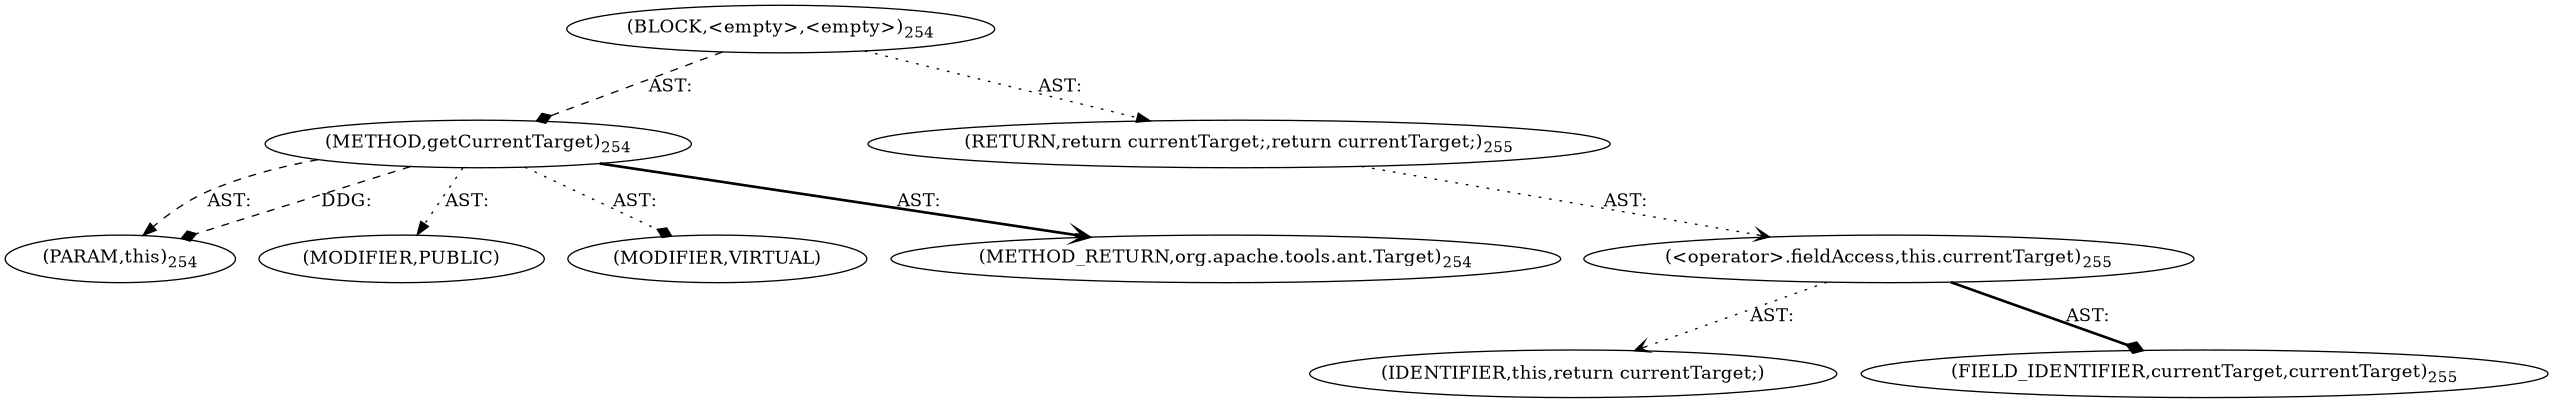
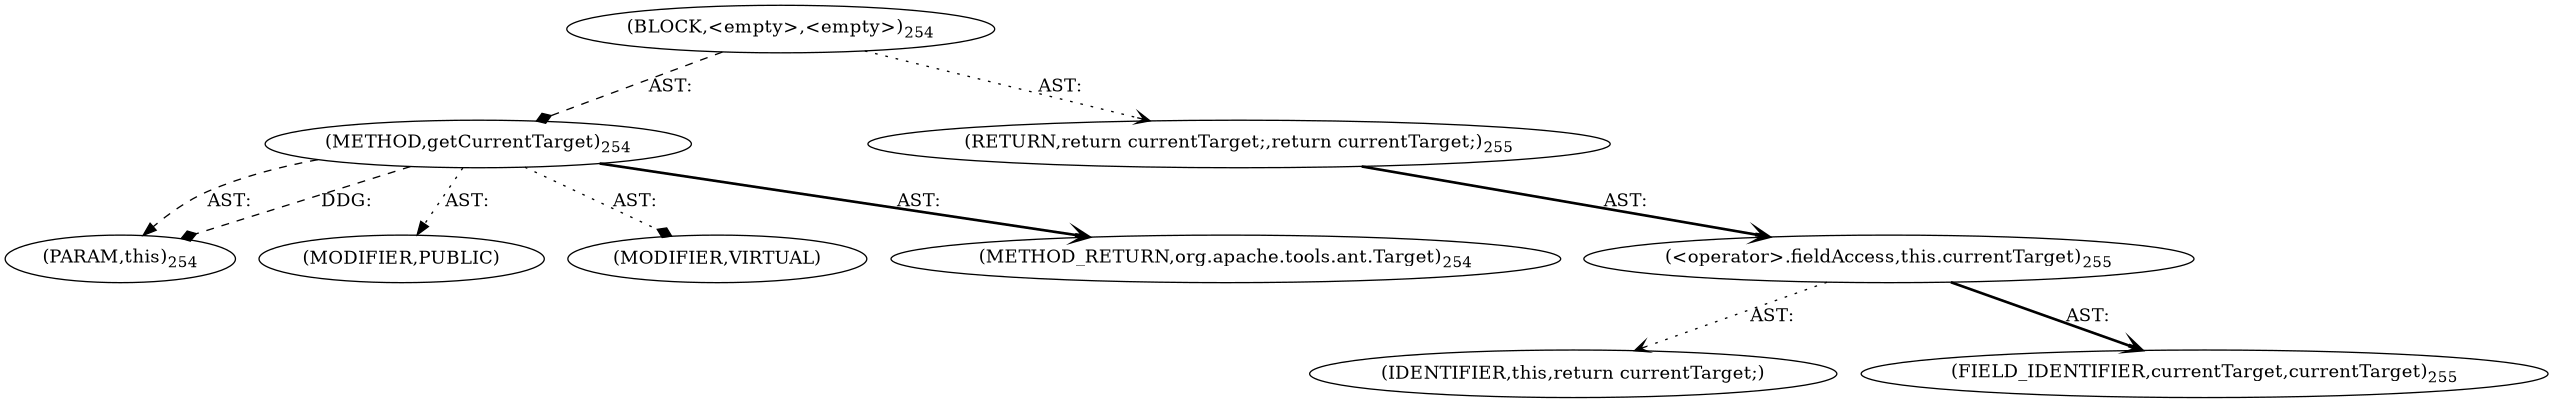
edge "(BLOCK,<empty>,<empty>)" -> "(RETURN,return currentTarget;,return currentTarget;)": arrowhead normal -> vee
edge "(RETURN,return currentTarget;,return currentTarget;)" -> "(<operator>.fieldAccess,this.currentTarget)": style dotted -> bold
edge "(<operator>.fieldAccess,this.currentTarget)" -> "(FIELD_IDENTIFIER,currentTarget,currentTarget)": arrowhead diamond -> vee
